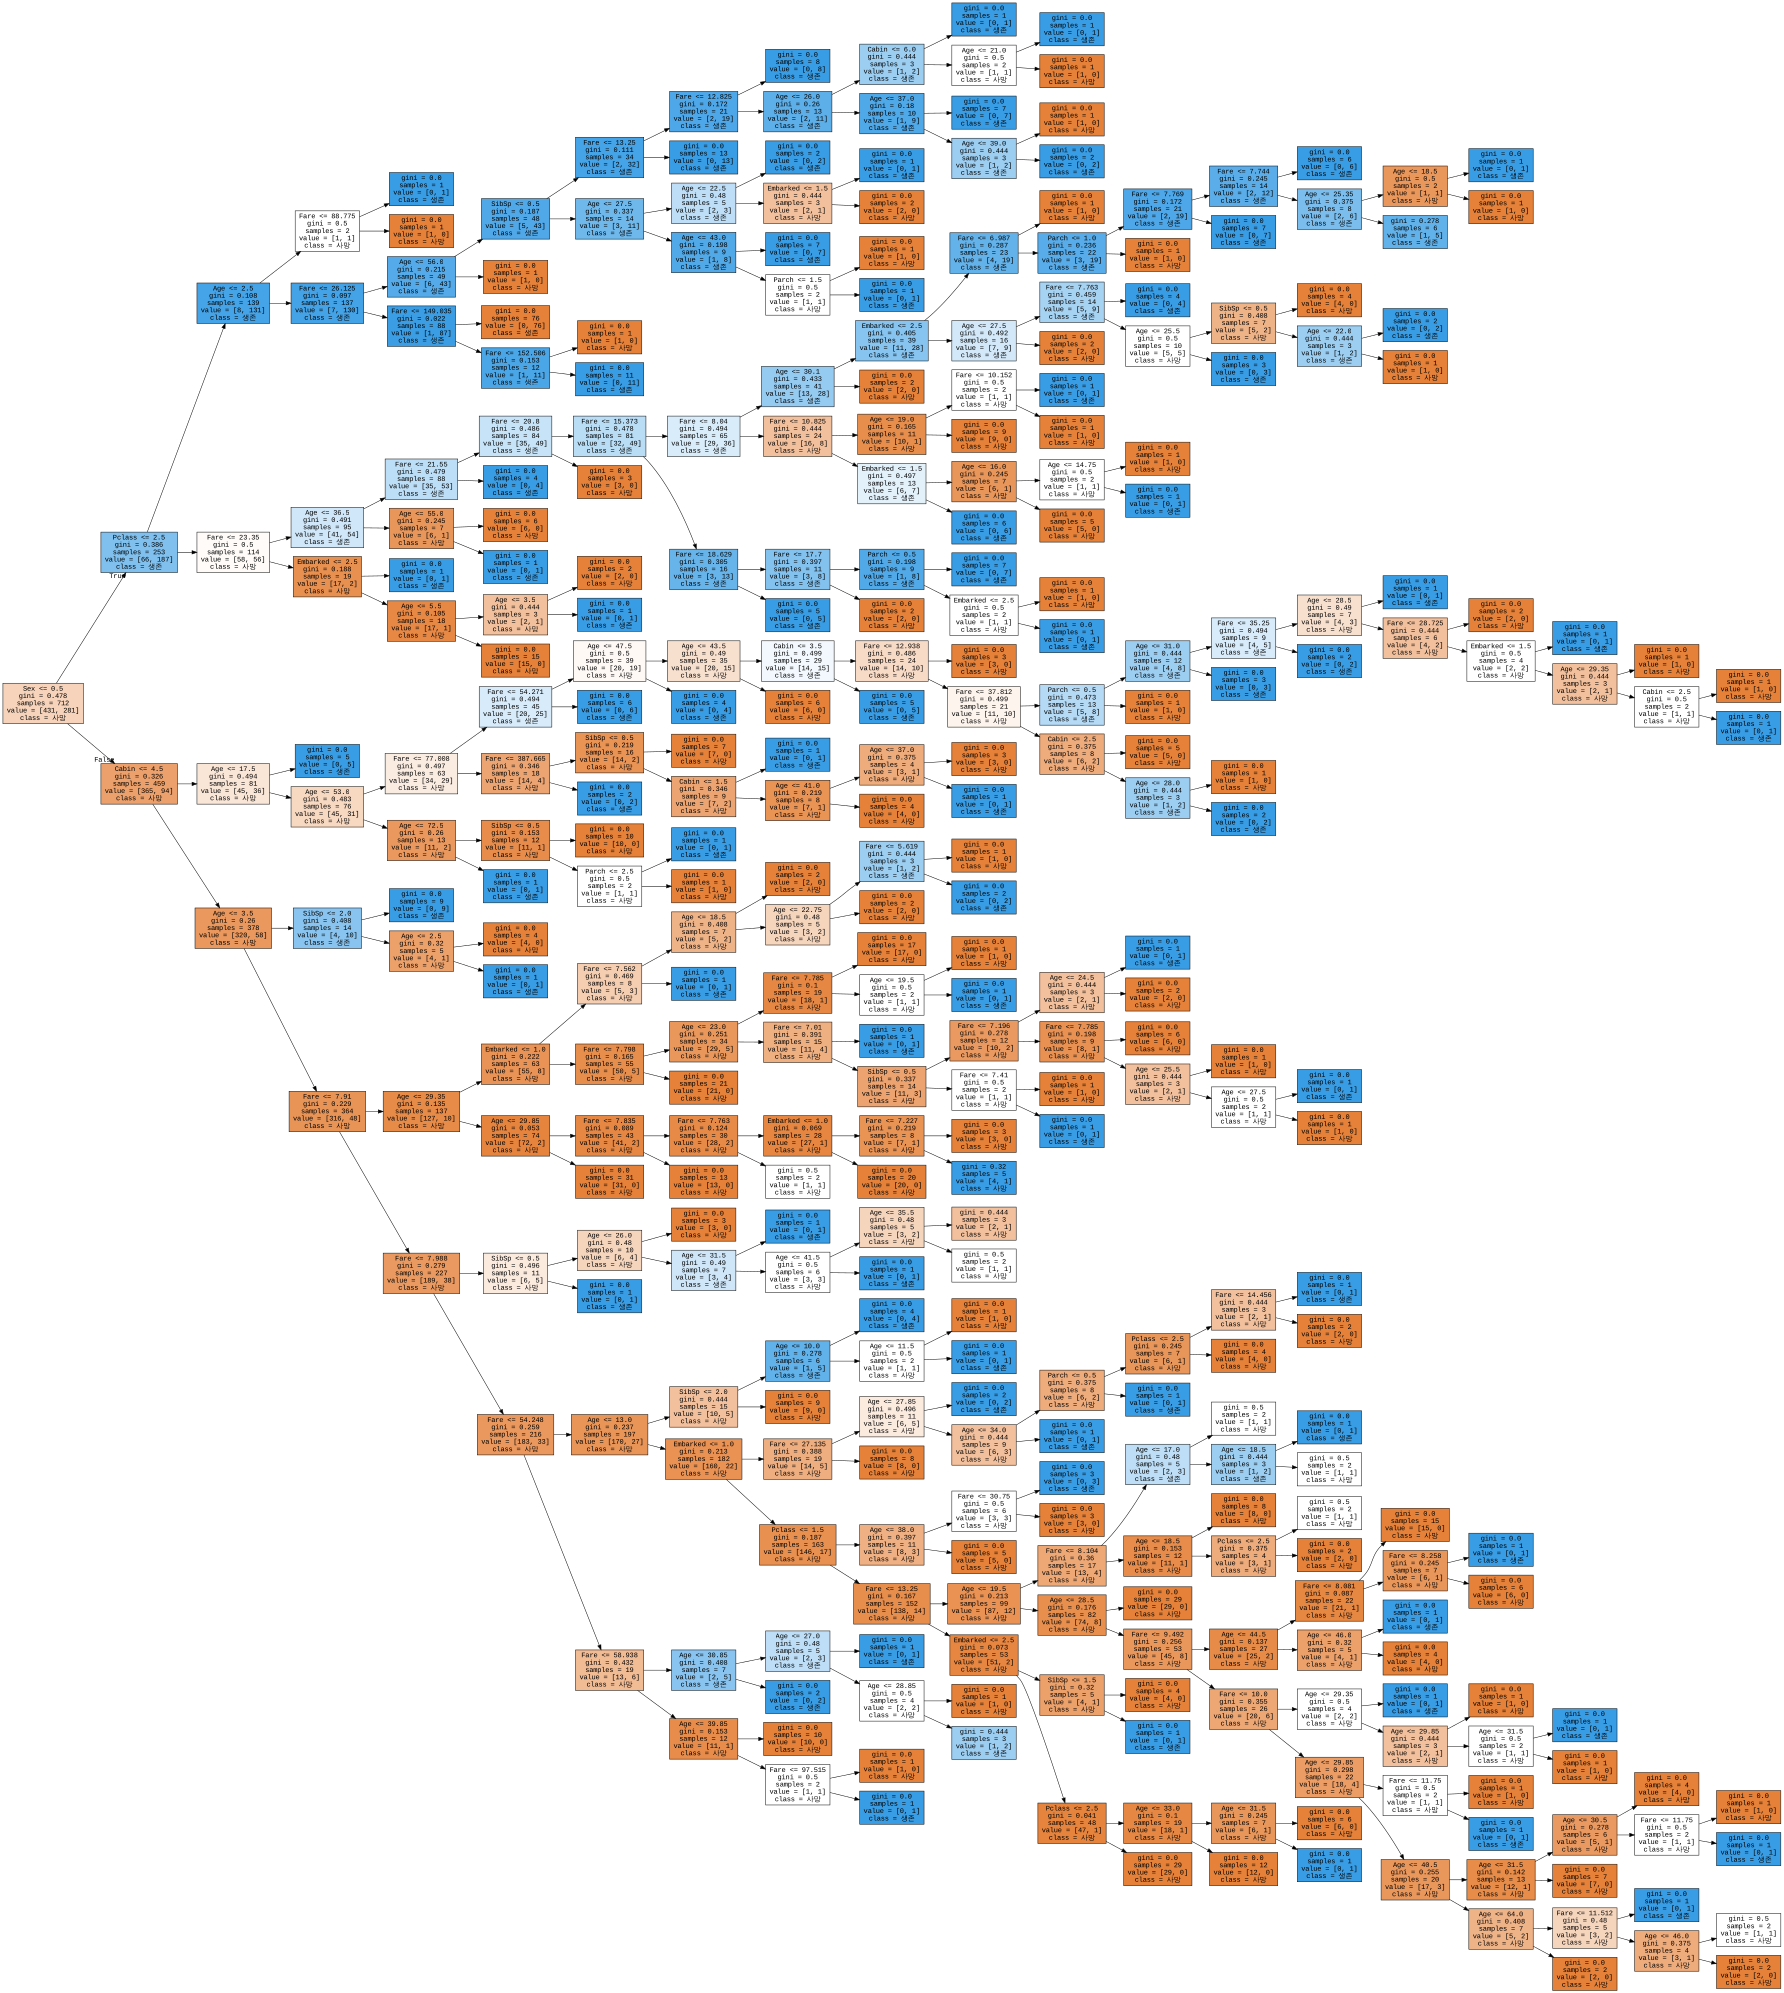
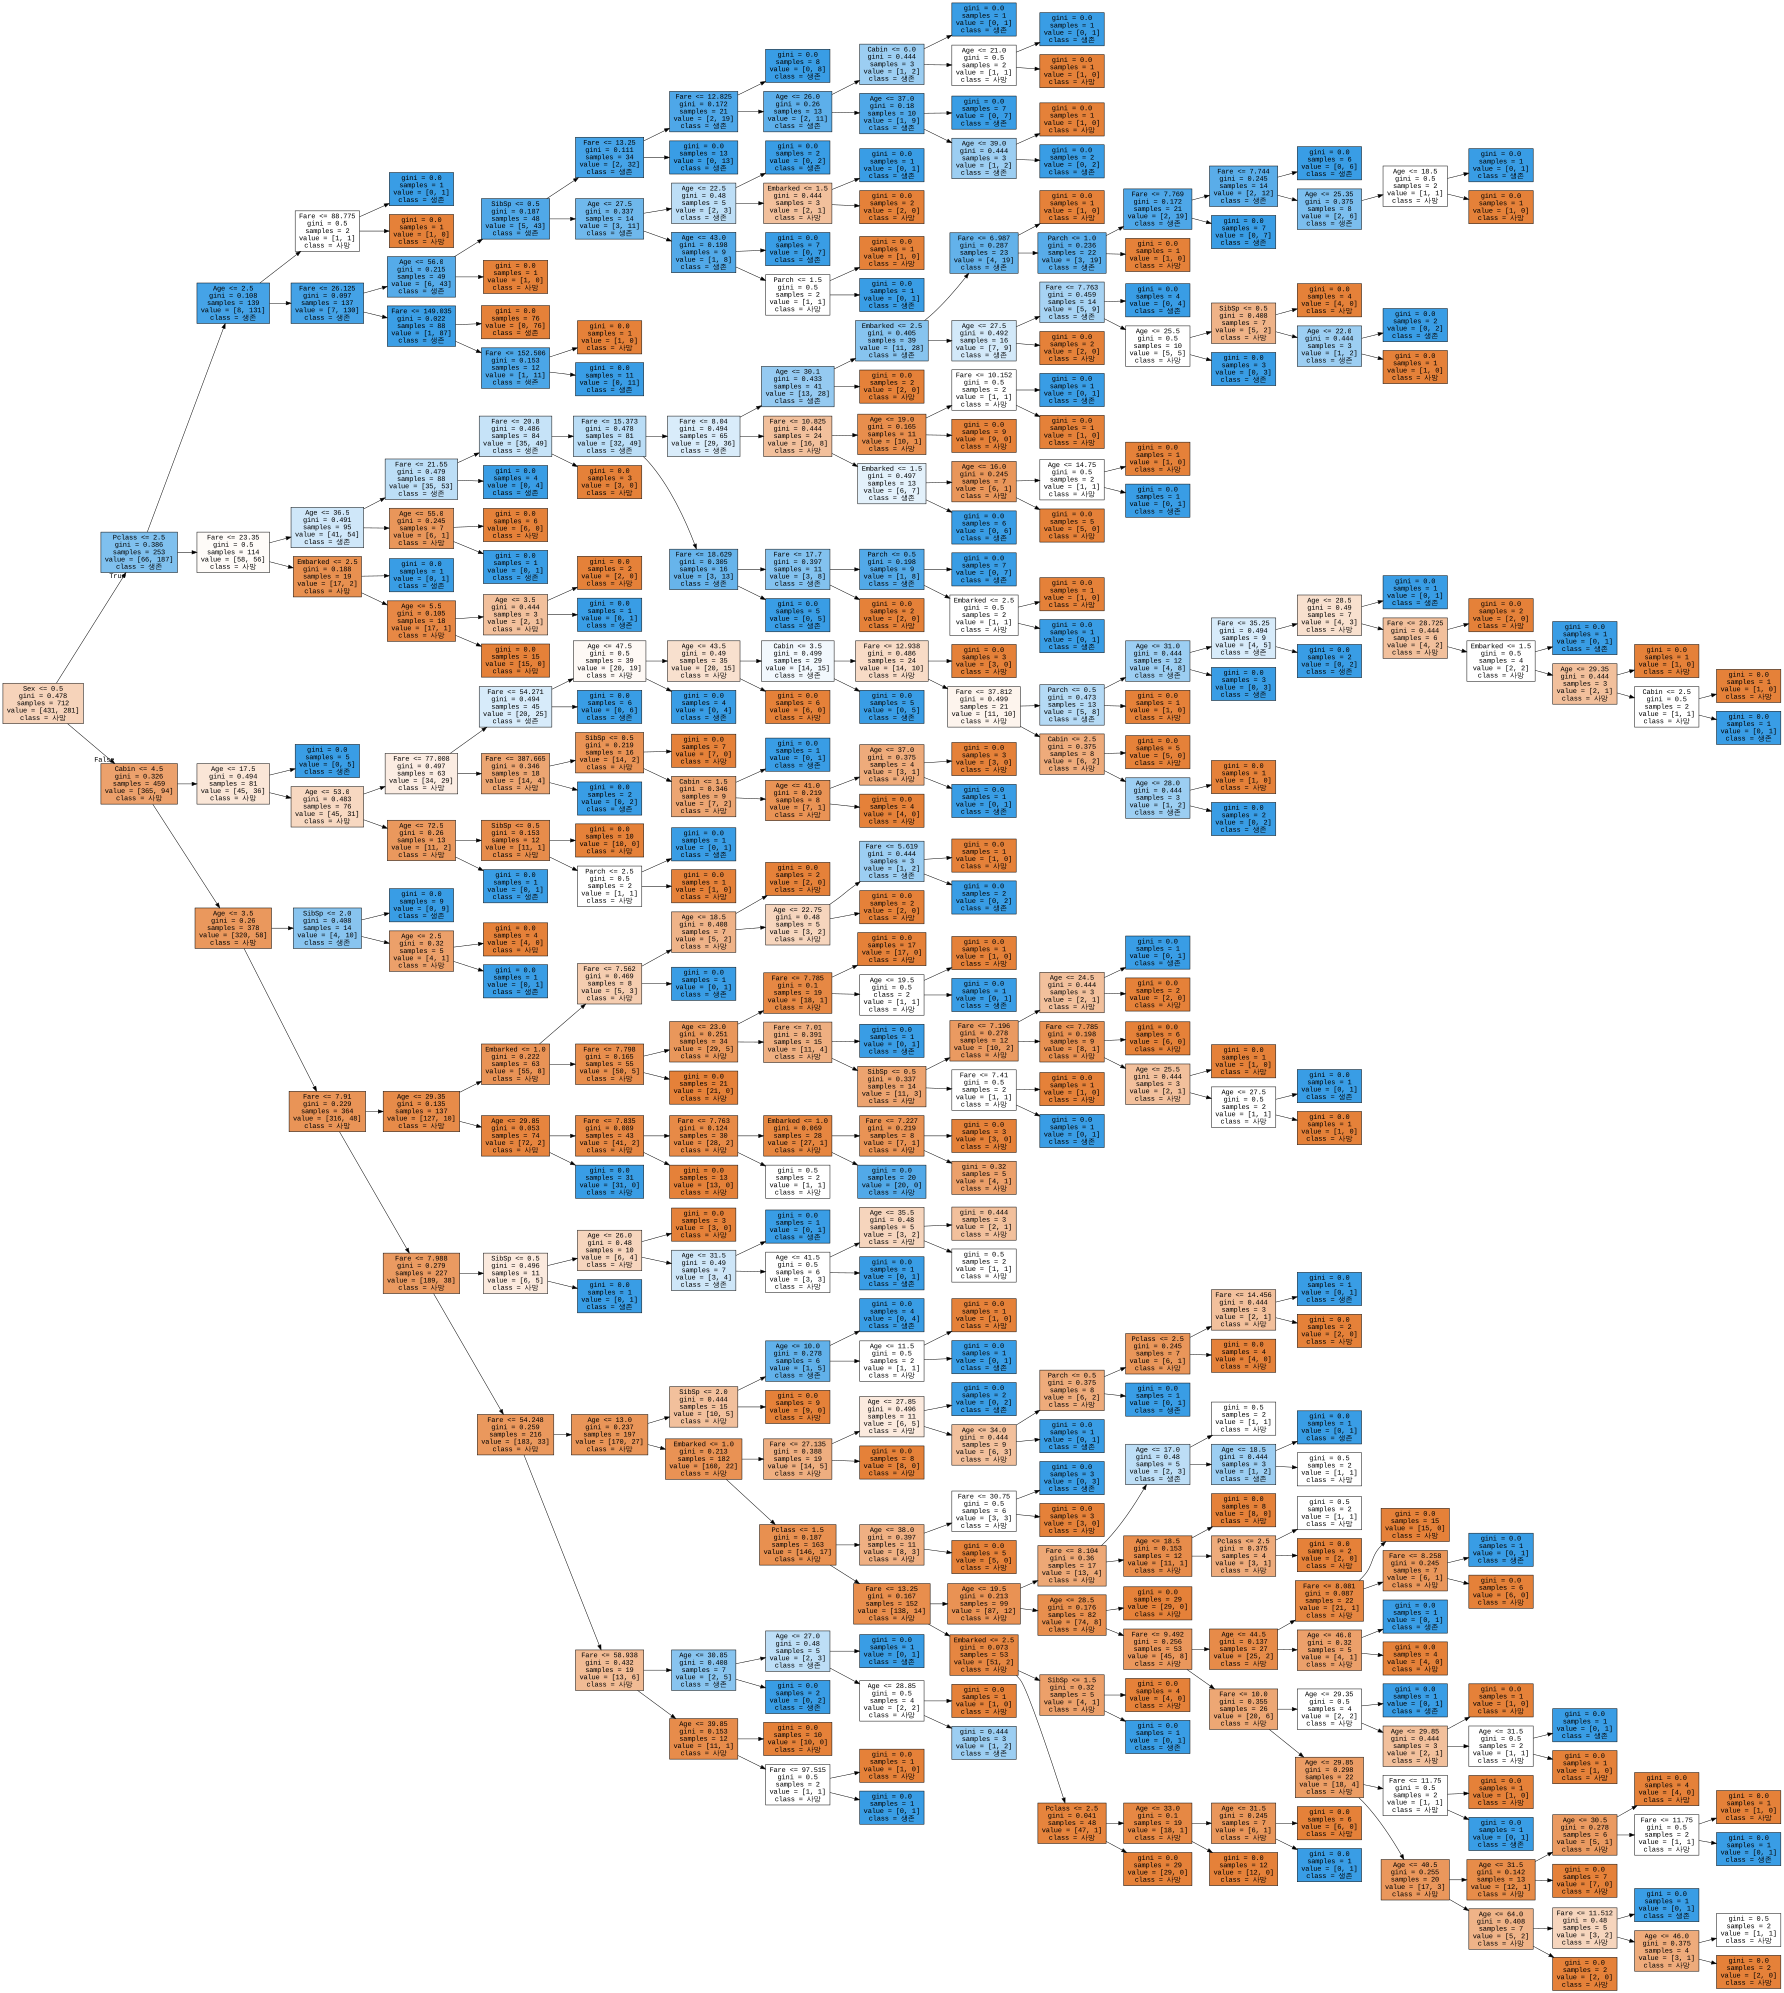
node "Age <= 18.5 gini = 0.5 samples = 2 value = [1, 1] class = 사망": fillcolor #ea975c -> #ffffff
node "gini = 0.278 samples = 6 value = [1, 5] class = 생존": removed
node "Age <= 19.5 gini = 0.5 samples = 2 value = [1, 1] class = 사망": label "Age <= 19.5 gini = 0.5 samples = 2 value = [1, 1] class = 사망" -> "Age <= 19.5 gini = 0.5 class = 2 value = [1, 1] class = 사망"
node "gini = 0.32 samples = 5 value = [4, 1] class = 사망": fillcolor #399de5 -> #eca06a
node "gini = 0.0 samples = 31 value = [31, 0] class = 사망": fillcolor #e58139 -> #399de5
node "gini = 0.0 samples = 20 value = [20, 0] class = 사망": fillcolor #e58139 -> #52a9e8
